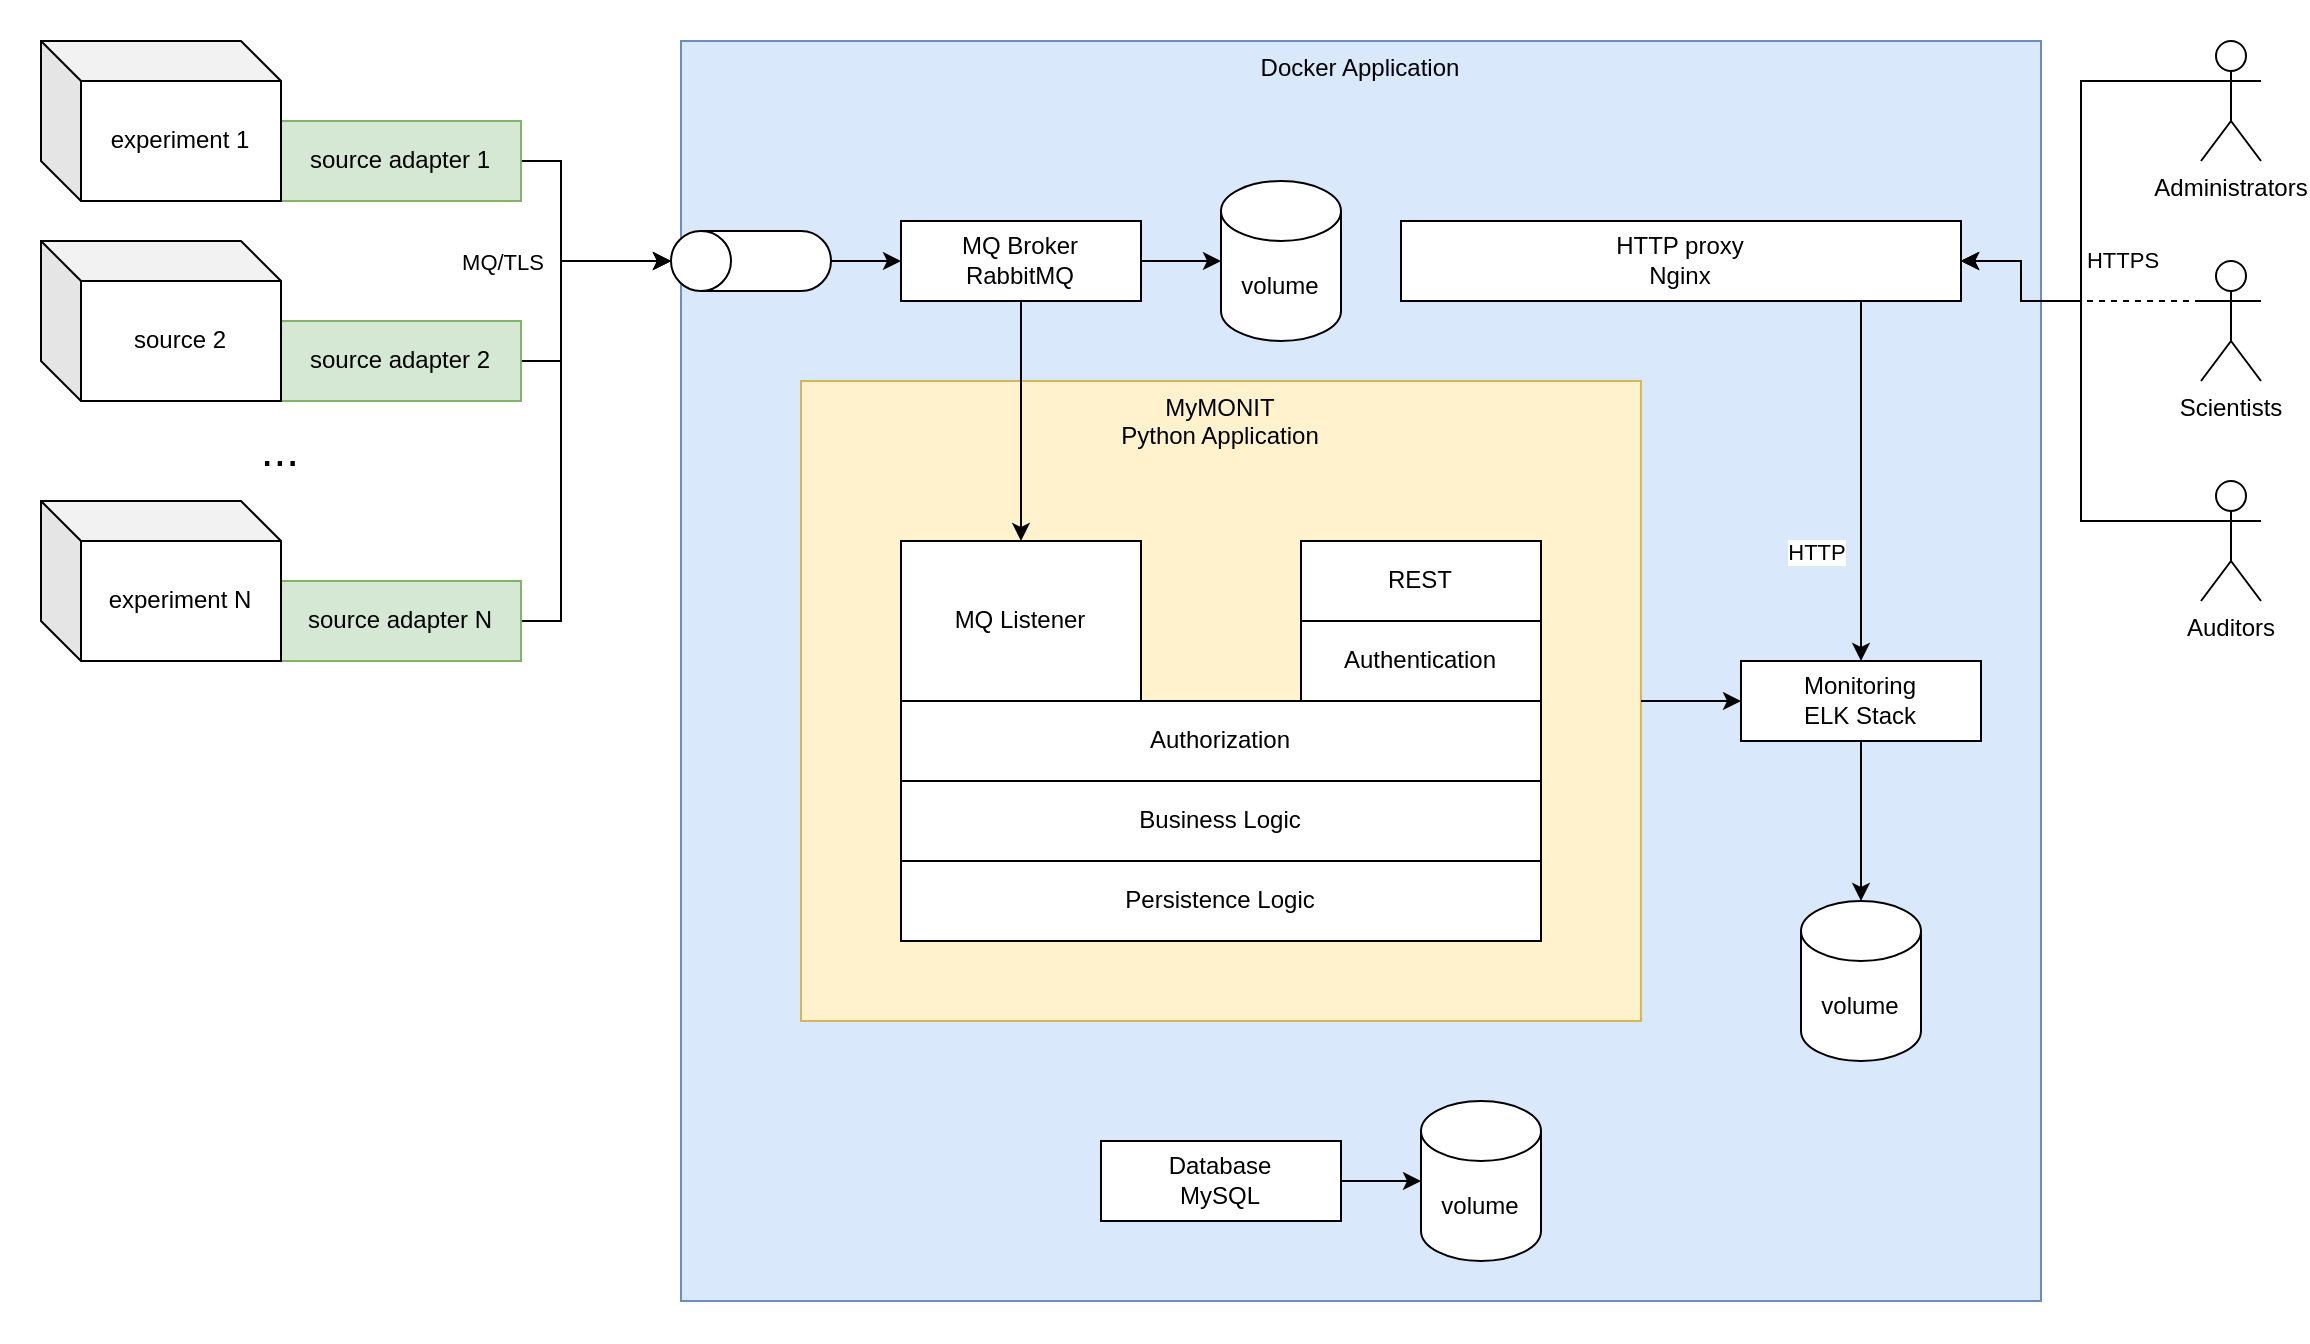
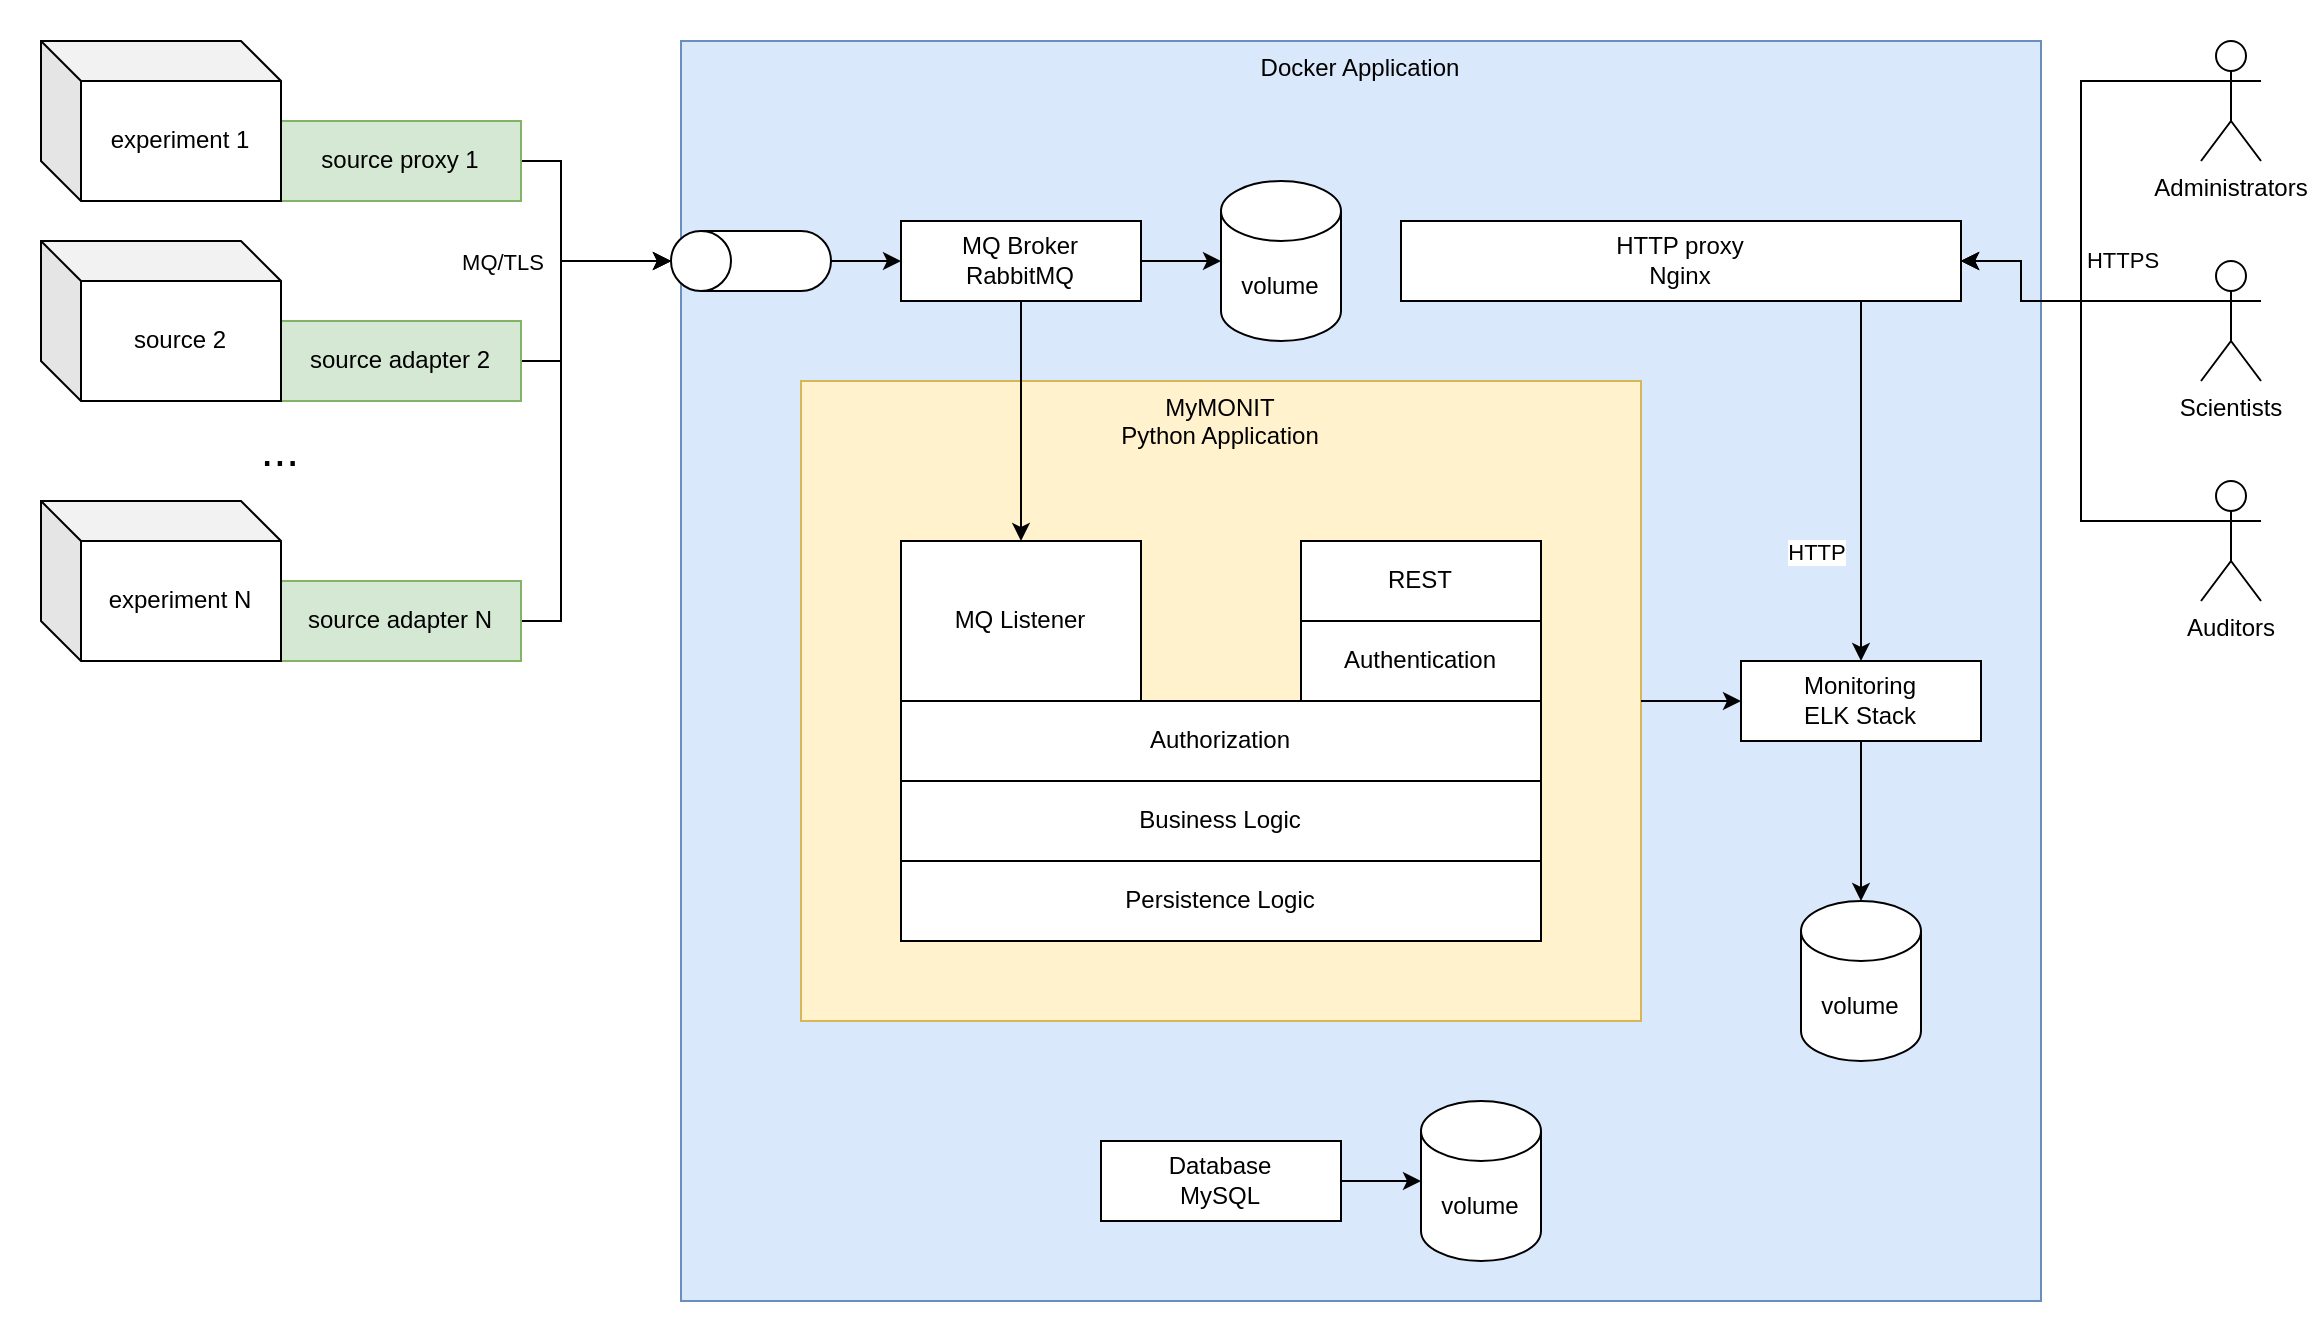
node "source adapter 1": label "source adapter 1" -> "source proxy 1"
edge "Scientists" -> "HTTP proxy Nginx": style dashed -> solid
